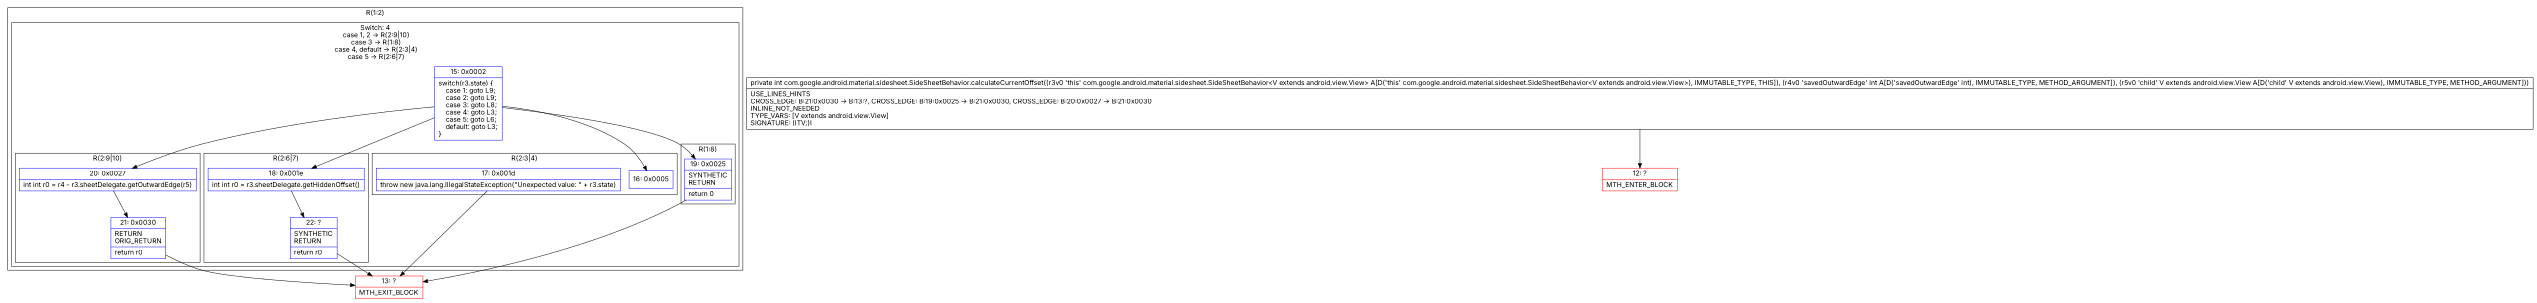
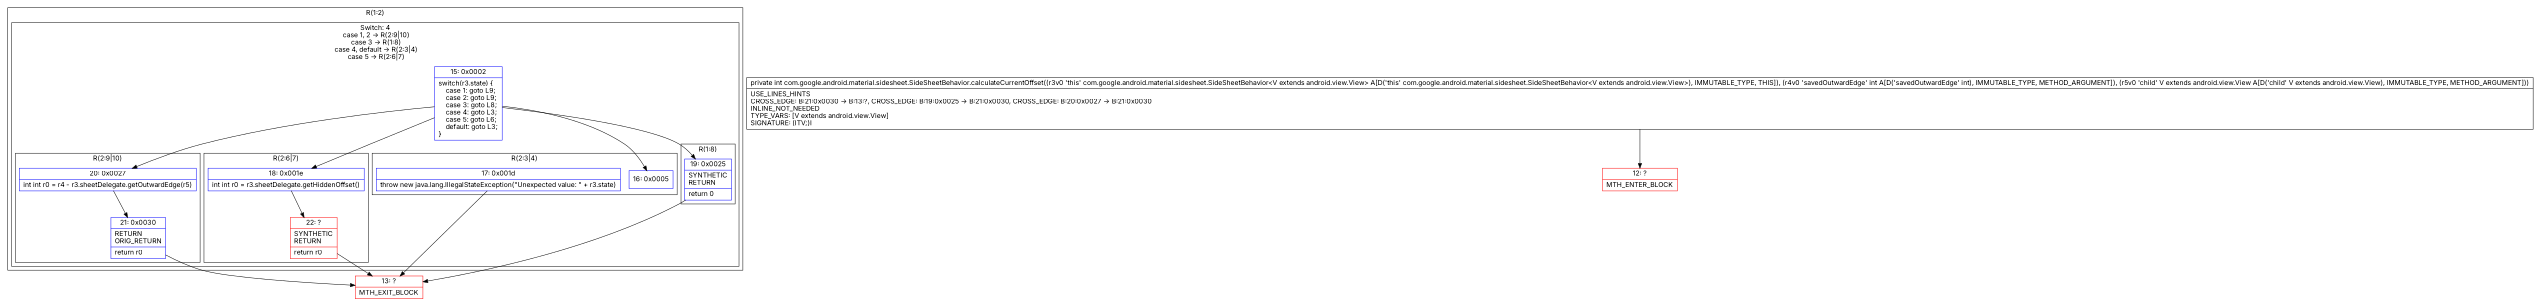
node "22: ?": color blue -> red
